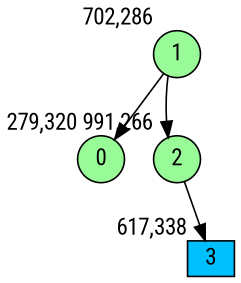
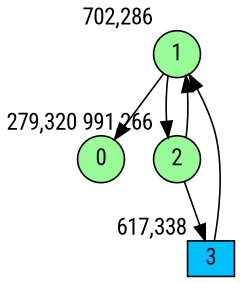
edge "2 991,266" -> "1 702,286": added
edge "3 617,338" -> "1 702,286": added
